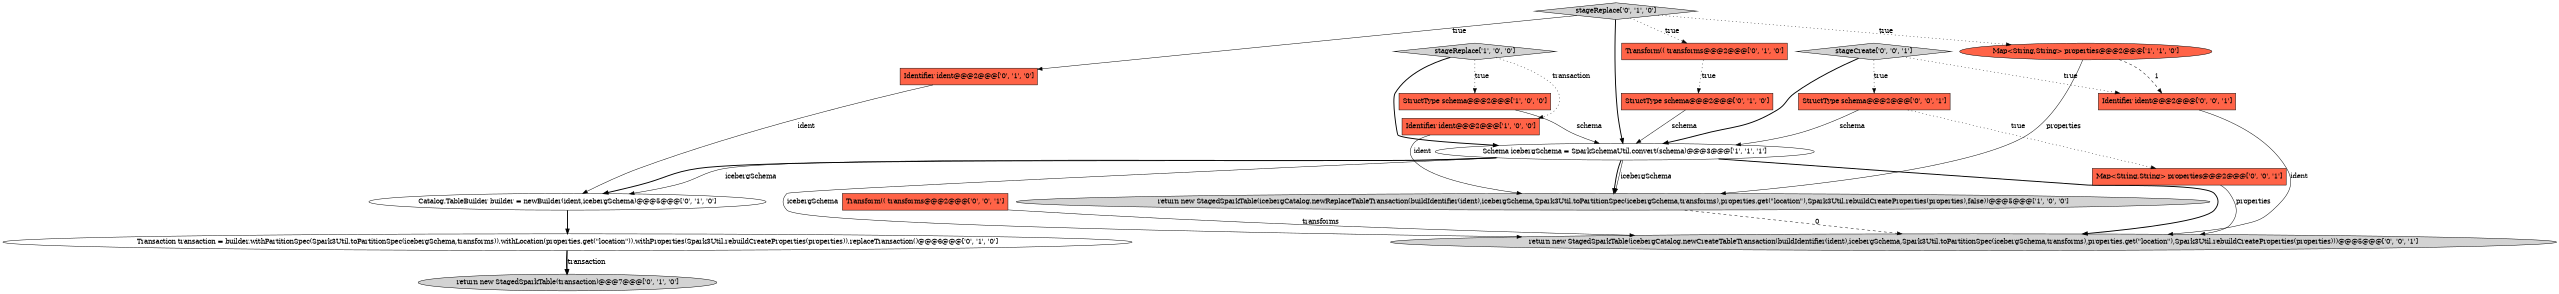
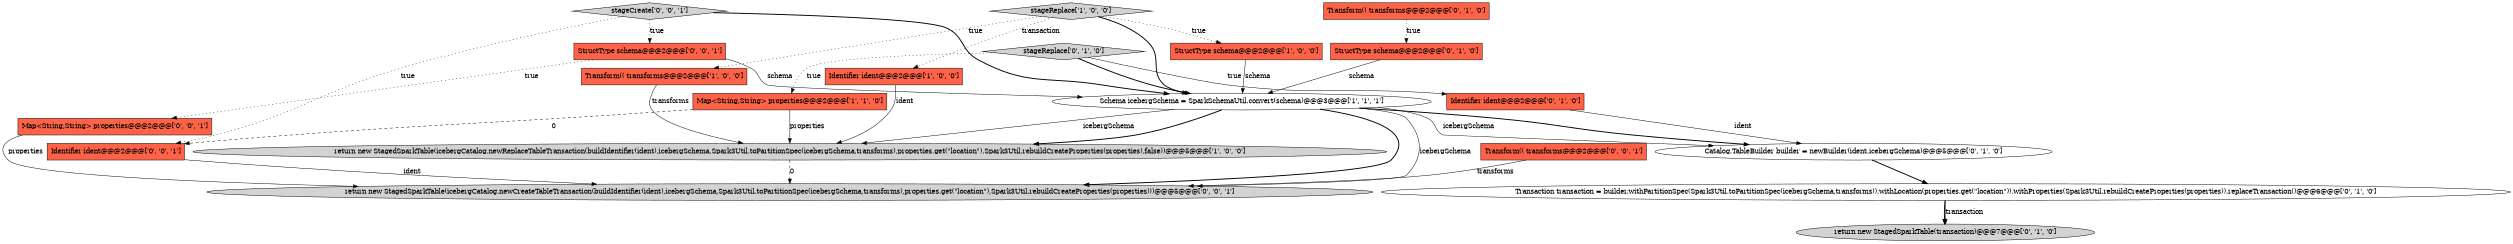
edge "stageReplace['0', '1', '0']" -> "Transform(( transforms@@@2@@@['0', '1', '0']": removed, label "true"
node "Map<String,String> properties@@@2@@@['1', '1', '0']": shape ellipse -> box
node "Transform(( transforms@@@2@@@['1', '0', '0']": added
edge "Map<String,String> properties@@@2@@@['1', '1', '0']" -> "Identifier ident@@@2@@@['0', '0', '1']": label "1" -> "0"
